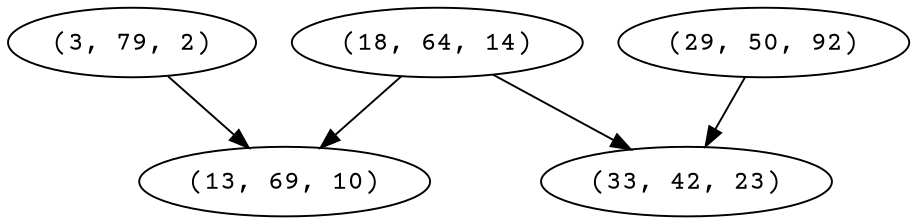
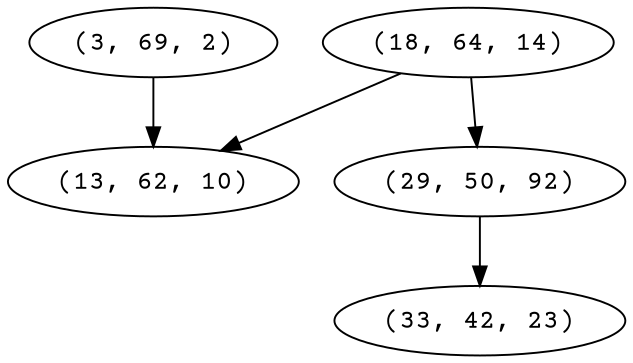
node "(3, 79, 2)": label "(3, 79, 2)" -> "(3, 69, 2)"
edge "(18, 64, 14)" -> "(33, 42, 23)": now "(18, 64, 14)" -> "(29, 50, 92)"
node "(13, 69, 10)": label "(13, 69, 10)" -> "(13, 62, 10)"
